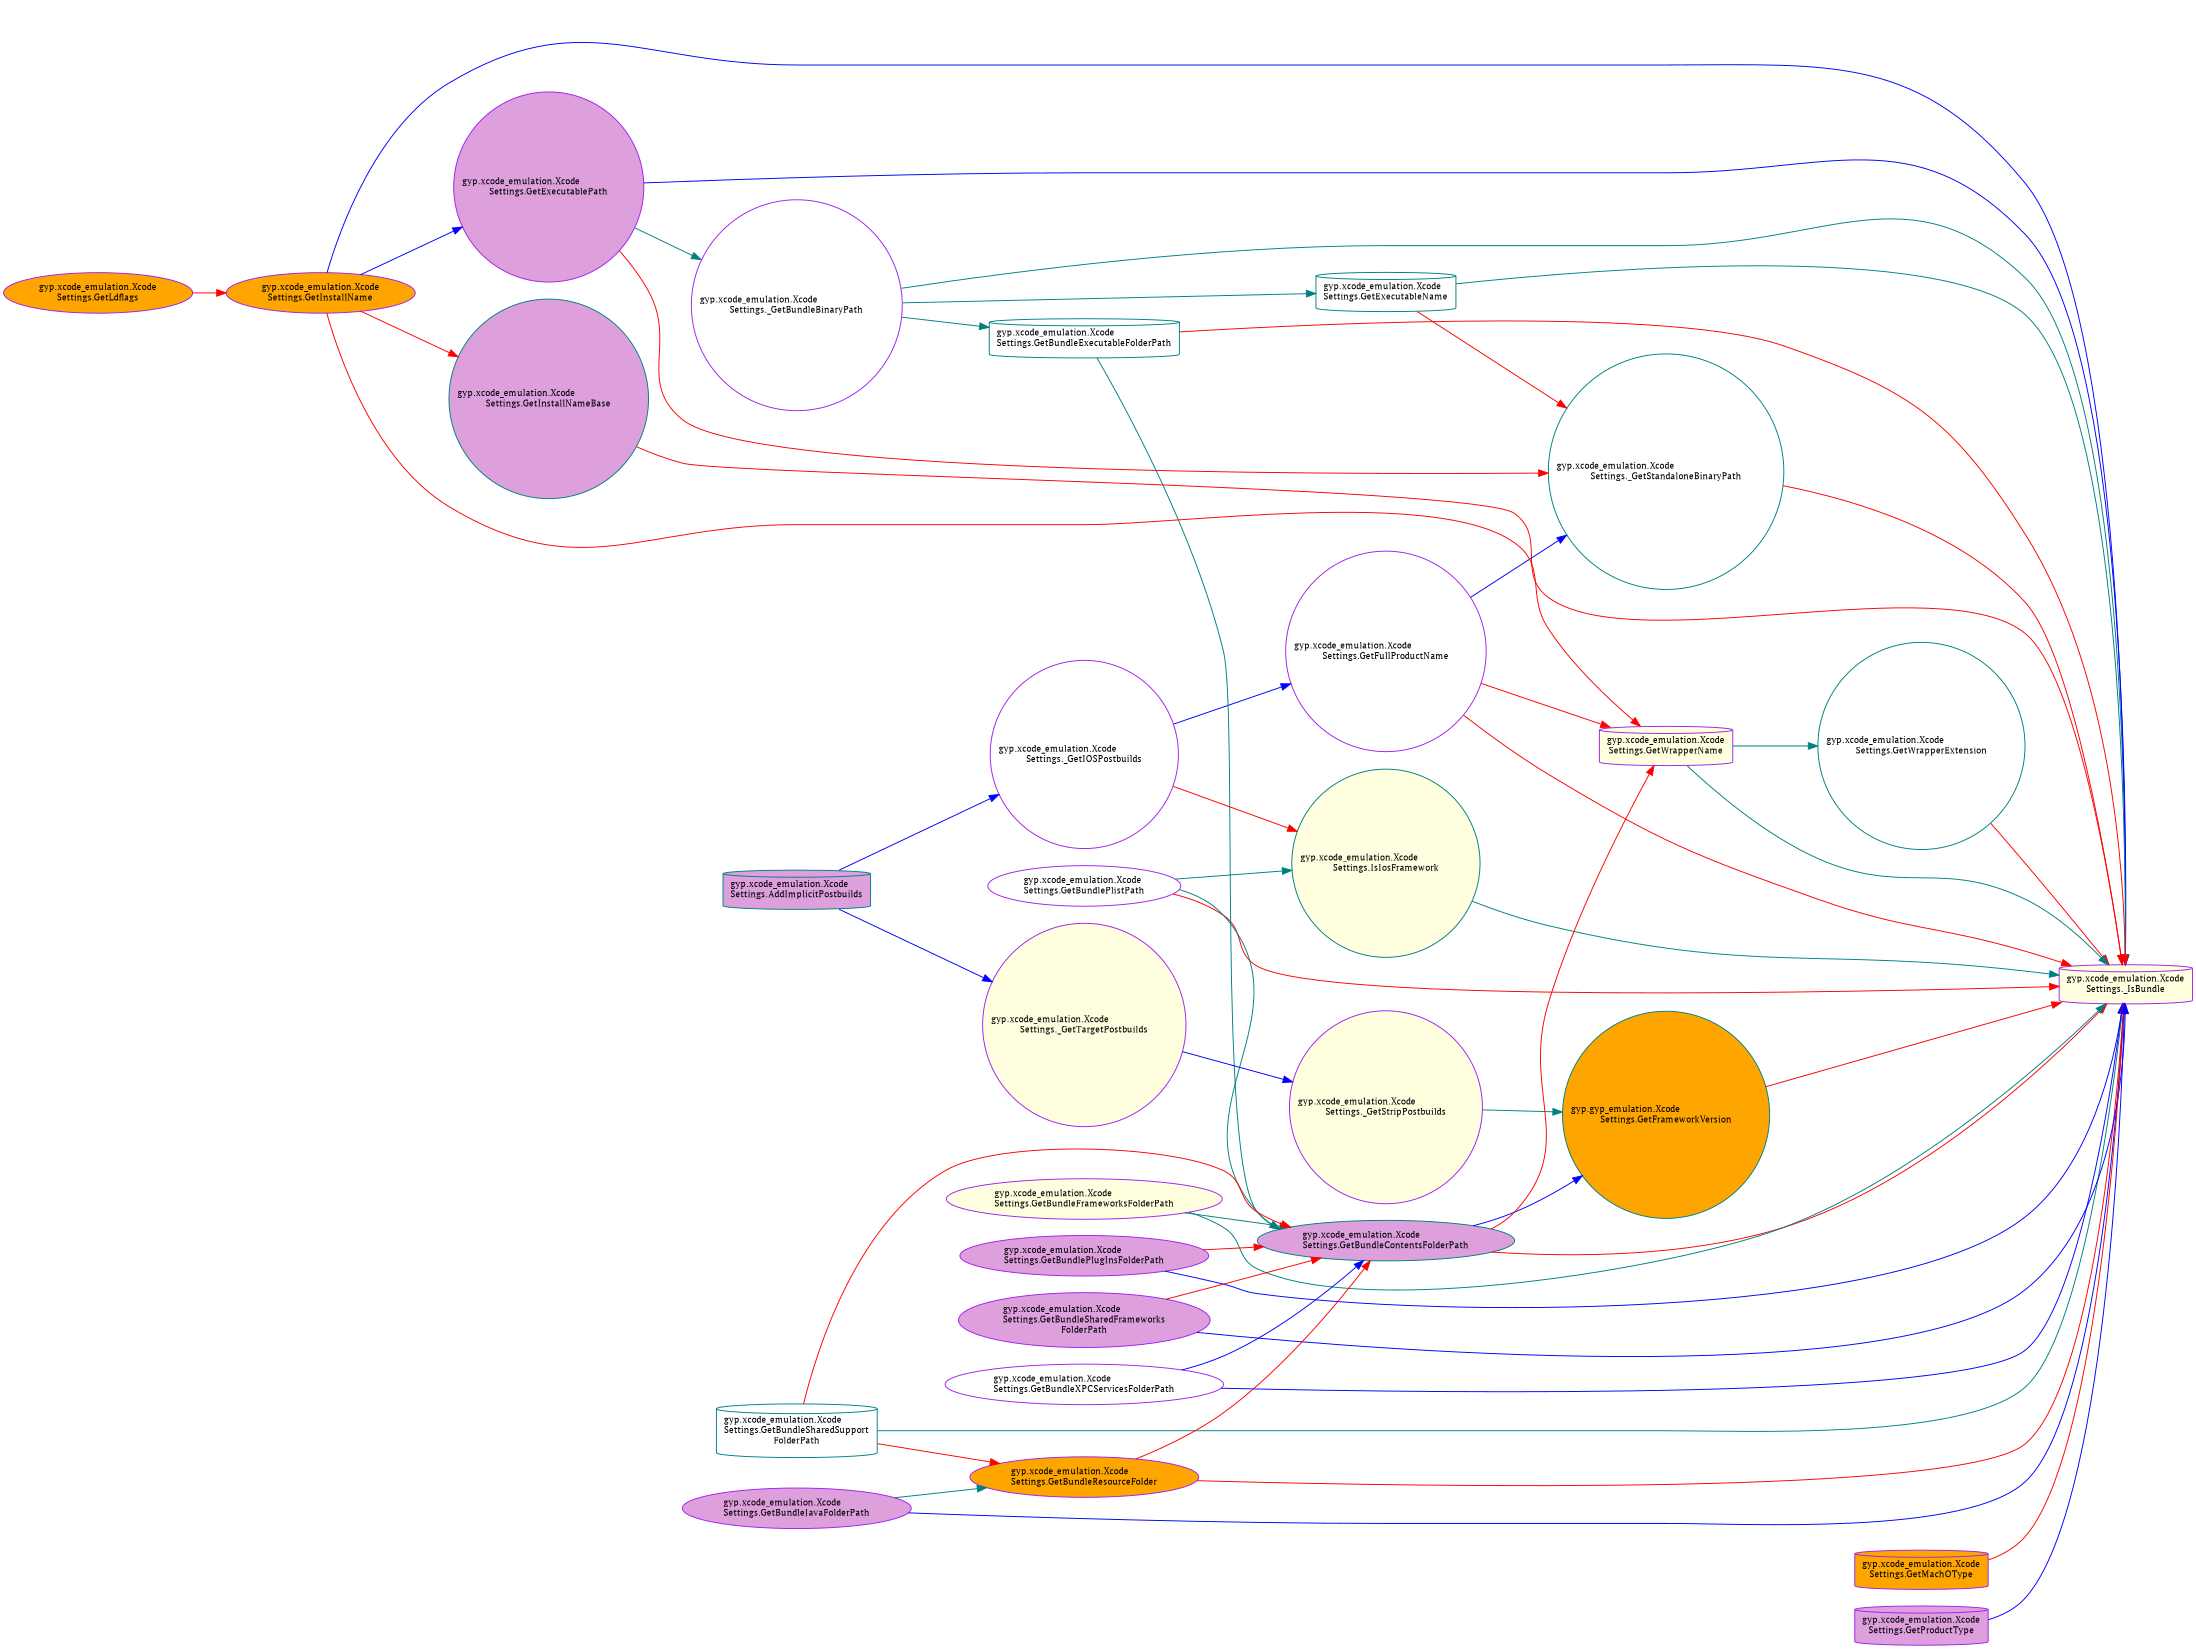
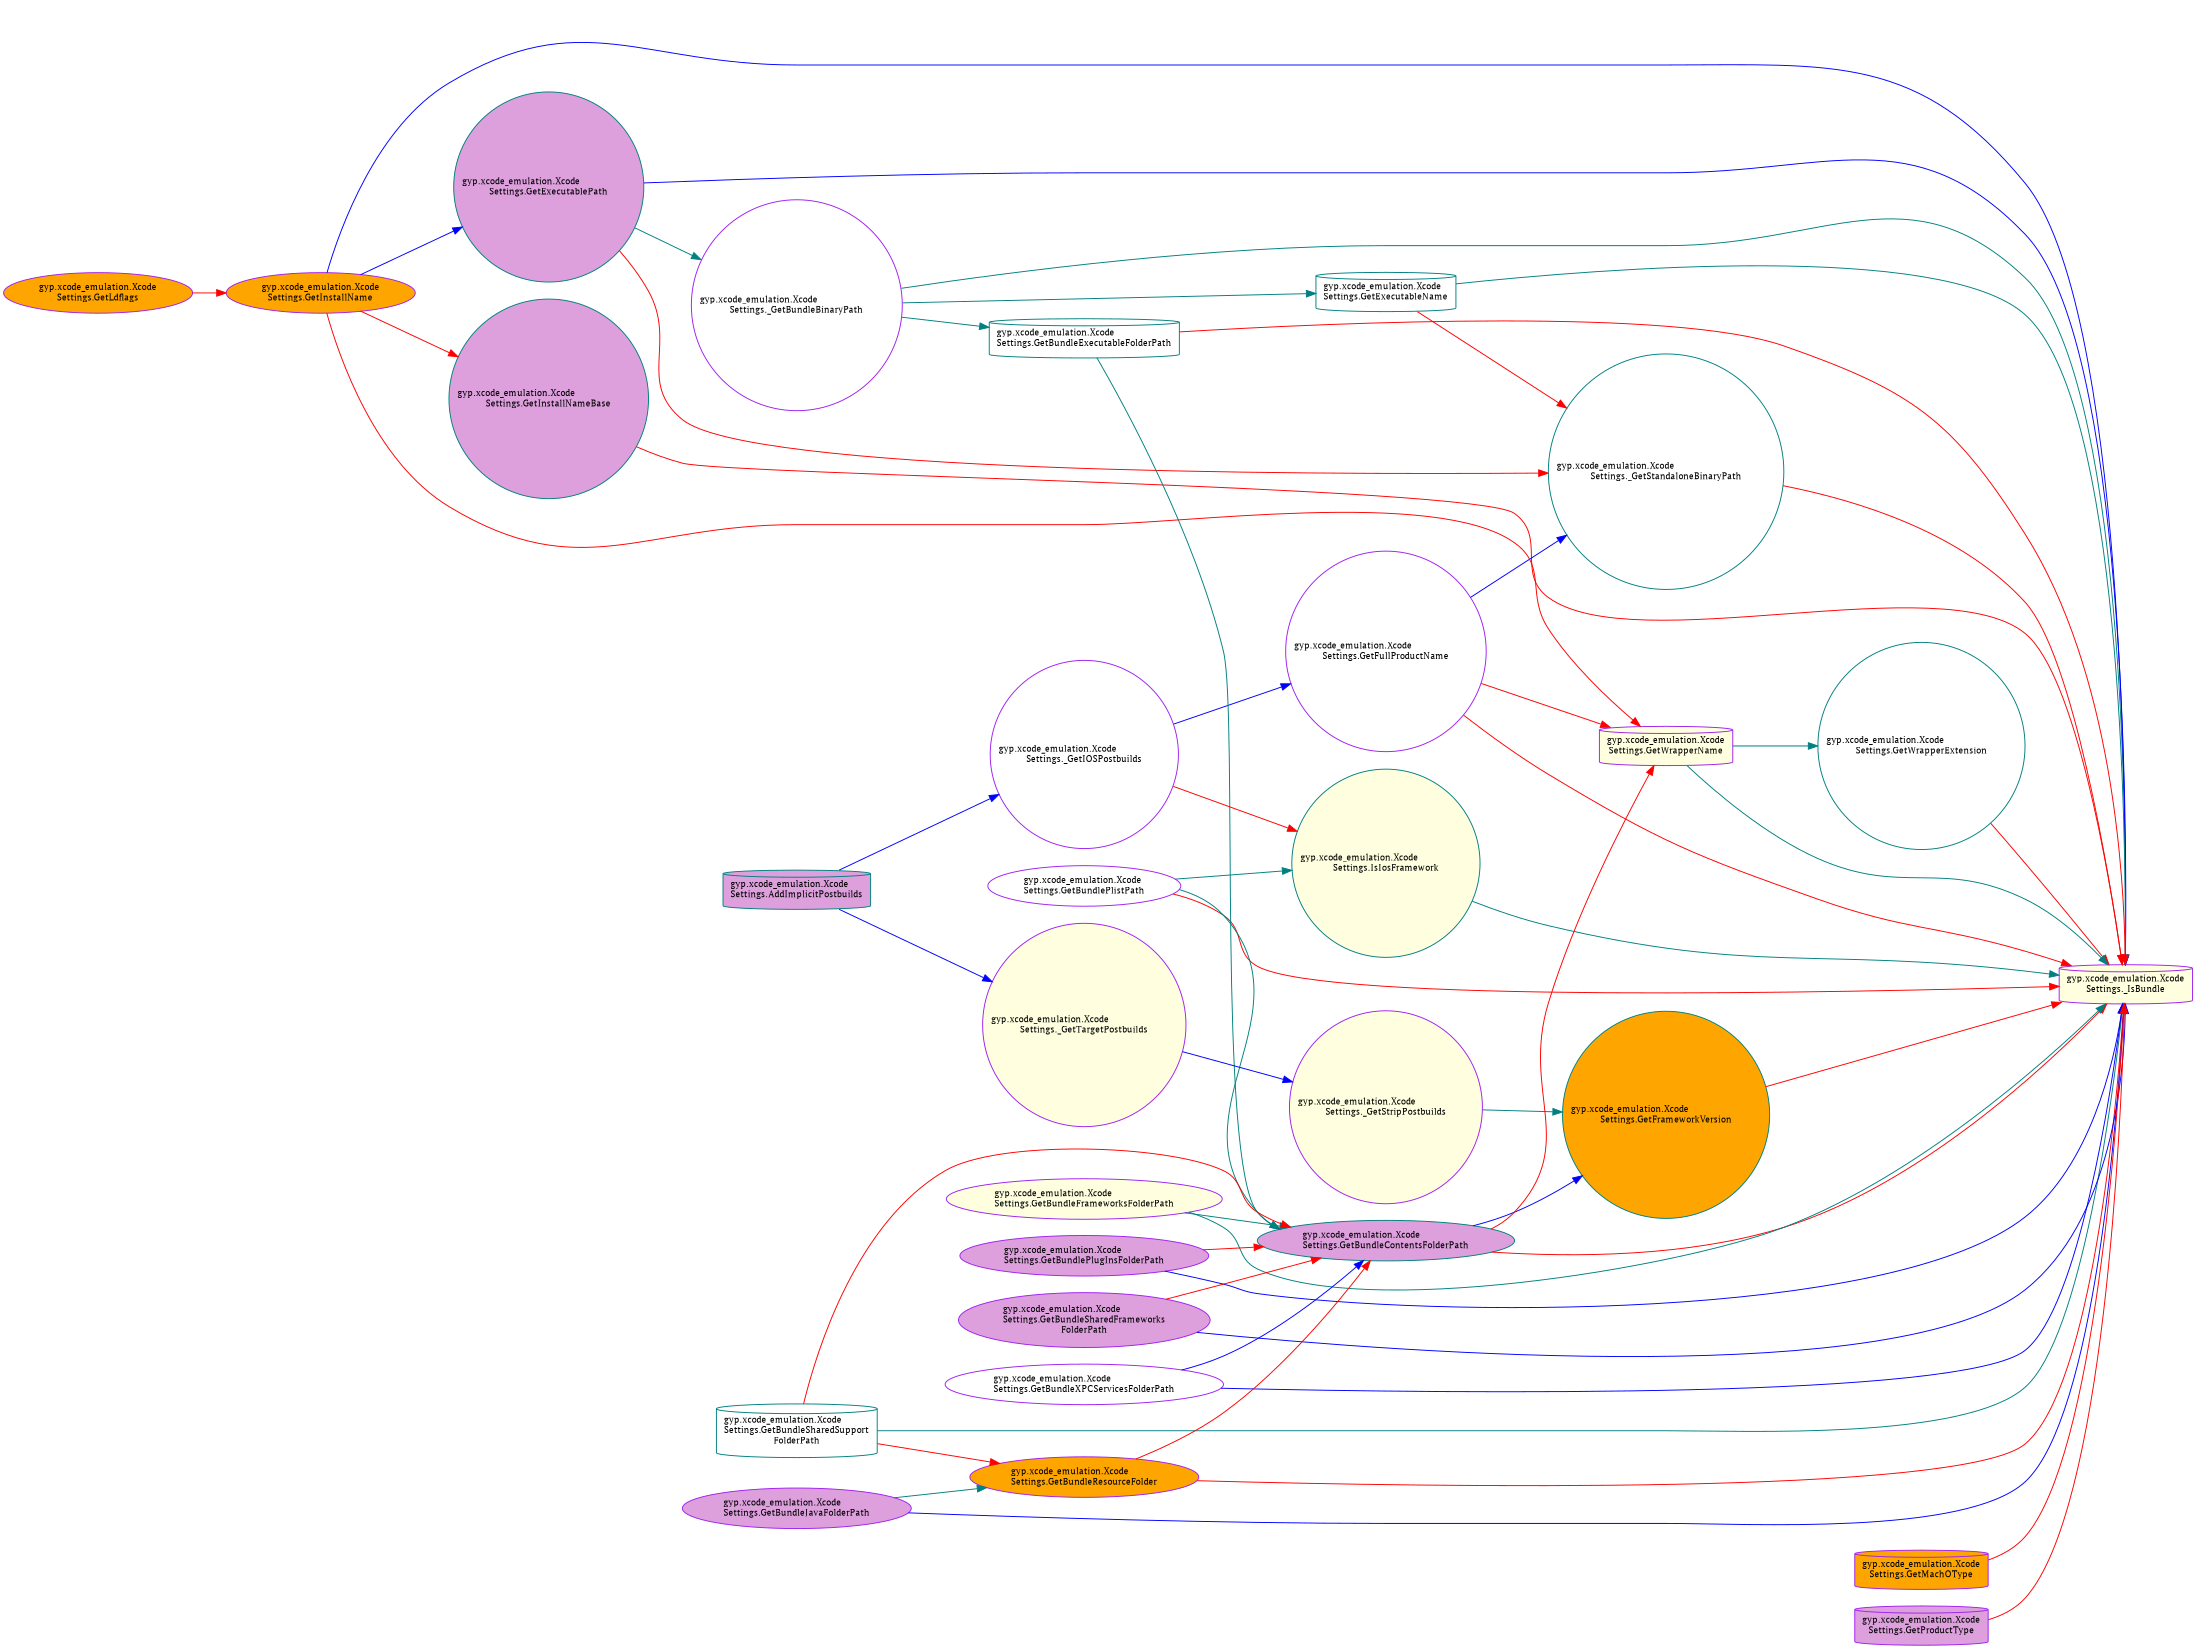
node "gyp.xcode_emulation.Xcode Settings.GetExecutablePath": color purple -> teal
node "gyp.gyp_emulation.Xcode Settings.GetFrameworkVersion": label "gyp.gyp_emulation.Xcode Settings.GetFrameworkVersion" -> "gyp.xcode_emulation.Xcode Settings.GetFrameworkVersion"
edge "gyp.xcode_emulation.Xcode Settings.GetProductType" -> "gyp.xcode_emulation.Xcode Settings._IsBundle": color blue -> red
